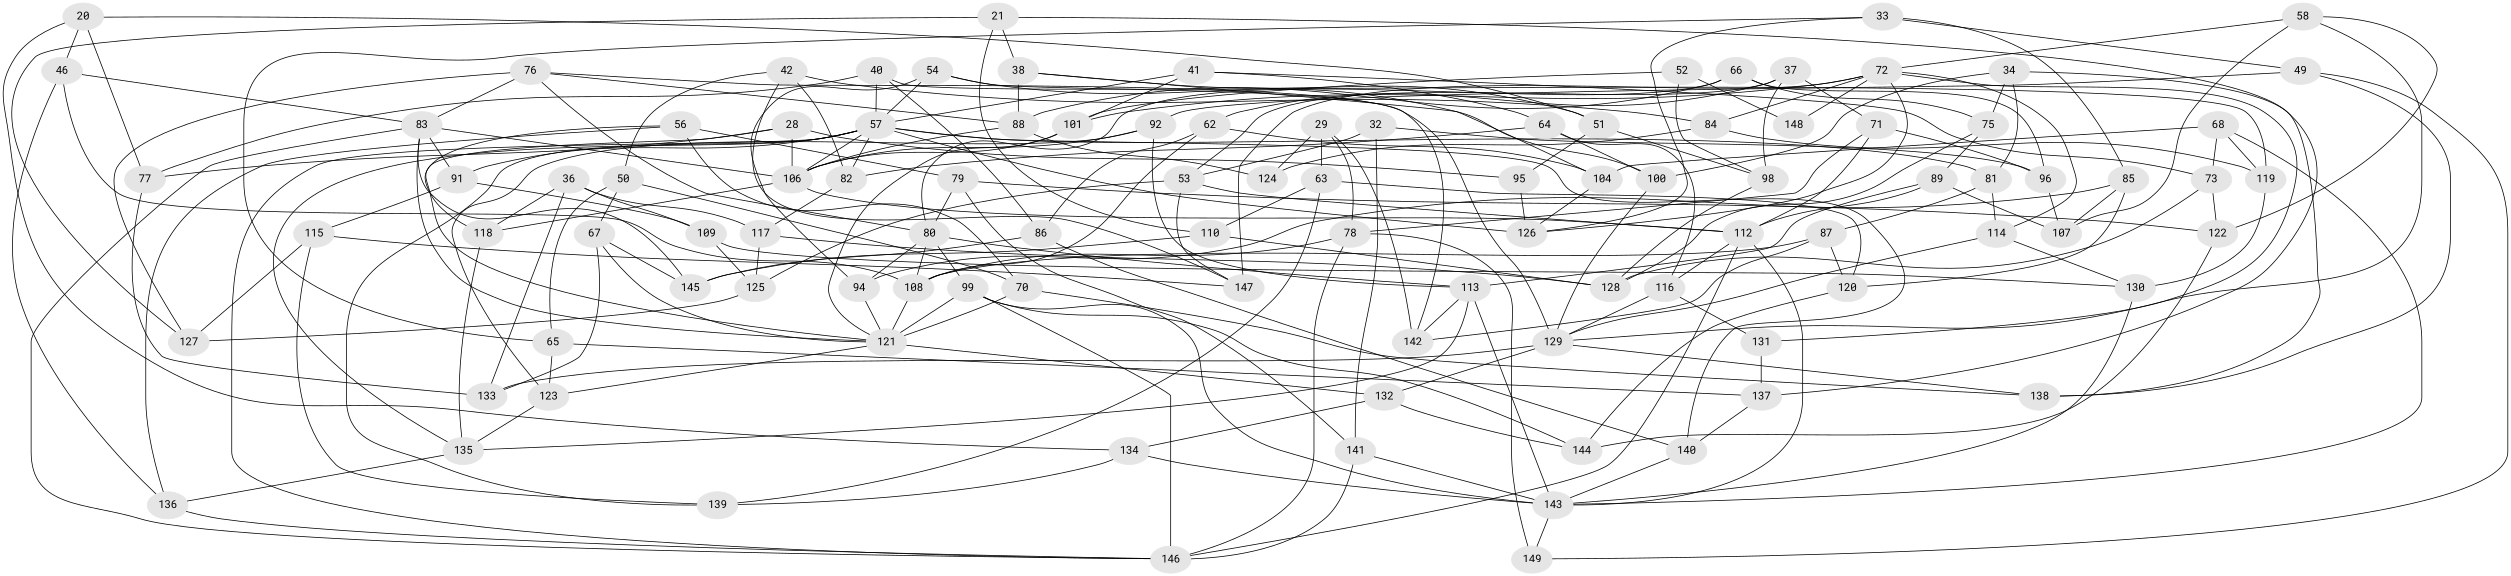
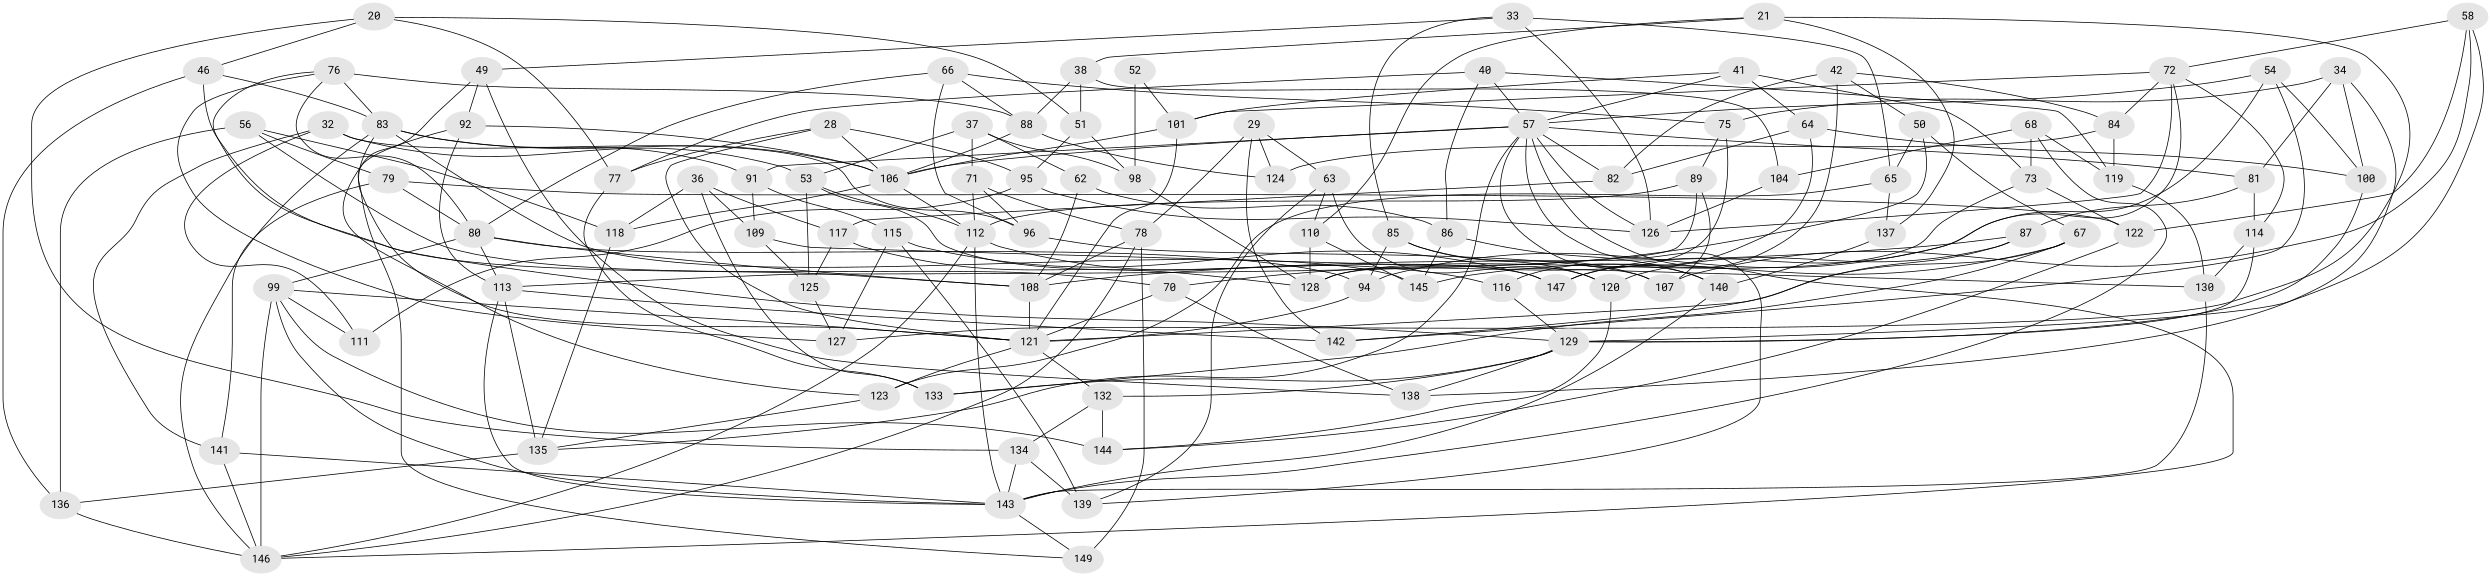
node "148": removed
edge "62" -- "104": removed
node "111": added
node "131": removed
